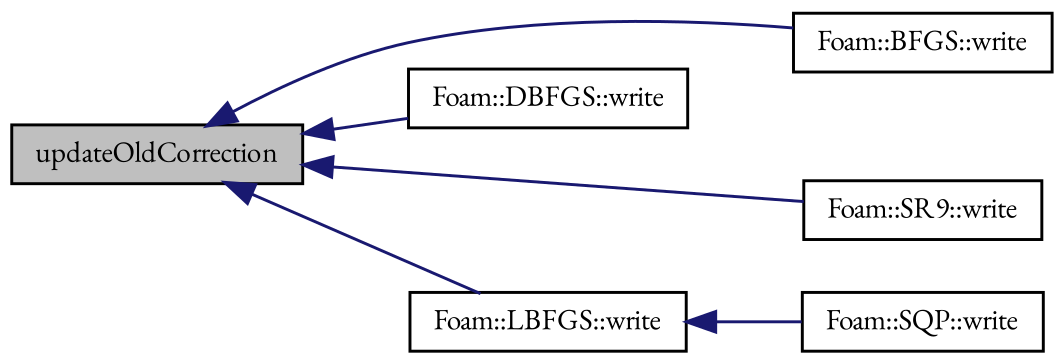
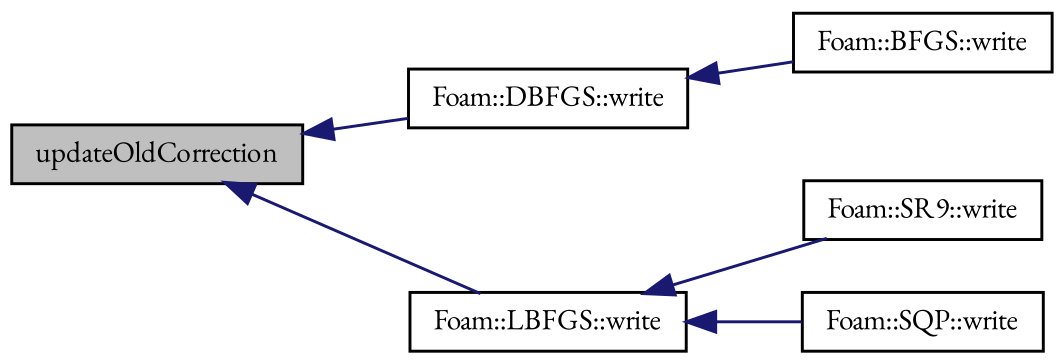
edge "Foam::BFGS::write" -> "updateOldCorrection": now "Foam::BFGS::write" -> "Foam::DBFGS::write"
edge "Foam::SR9::write" -> "updateOldCorrection": now "Foam::SR9::write" -> "Foam::LBFGS::write"
